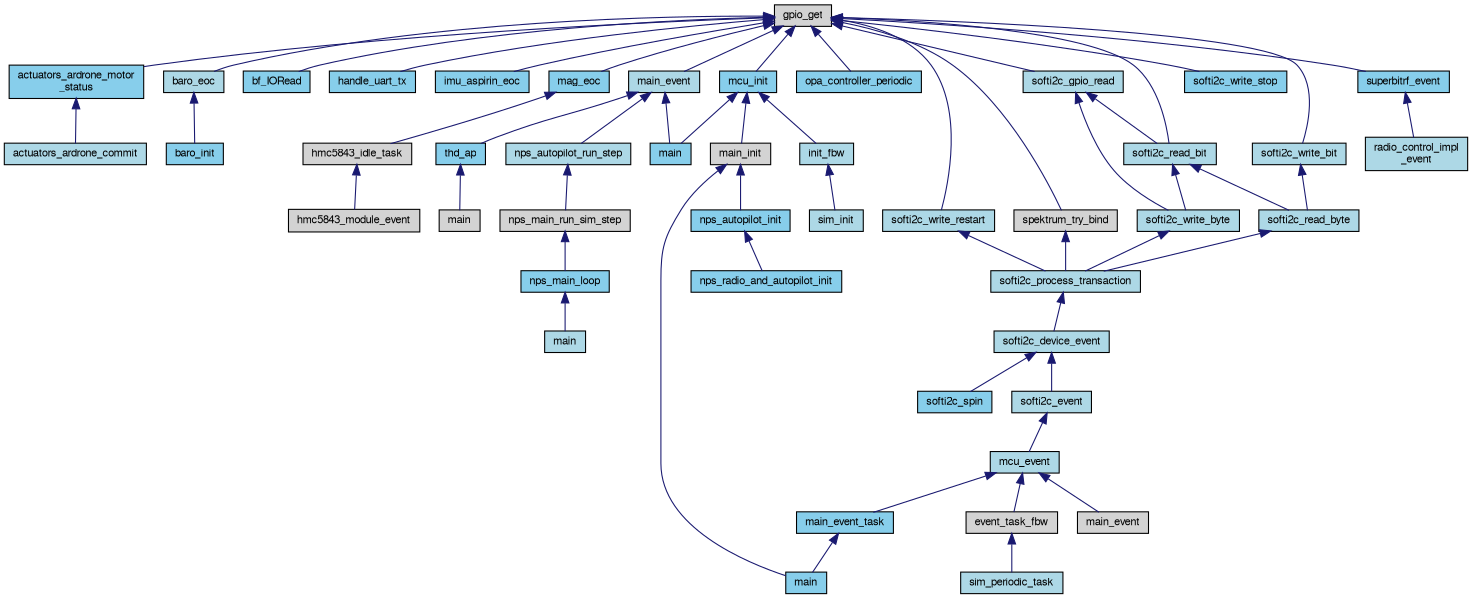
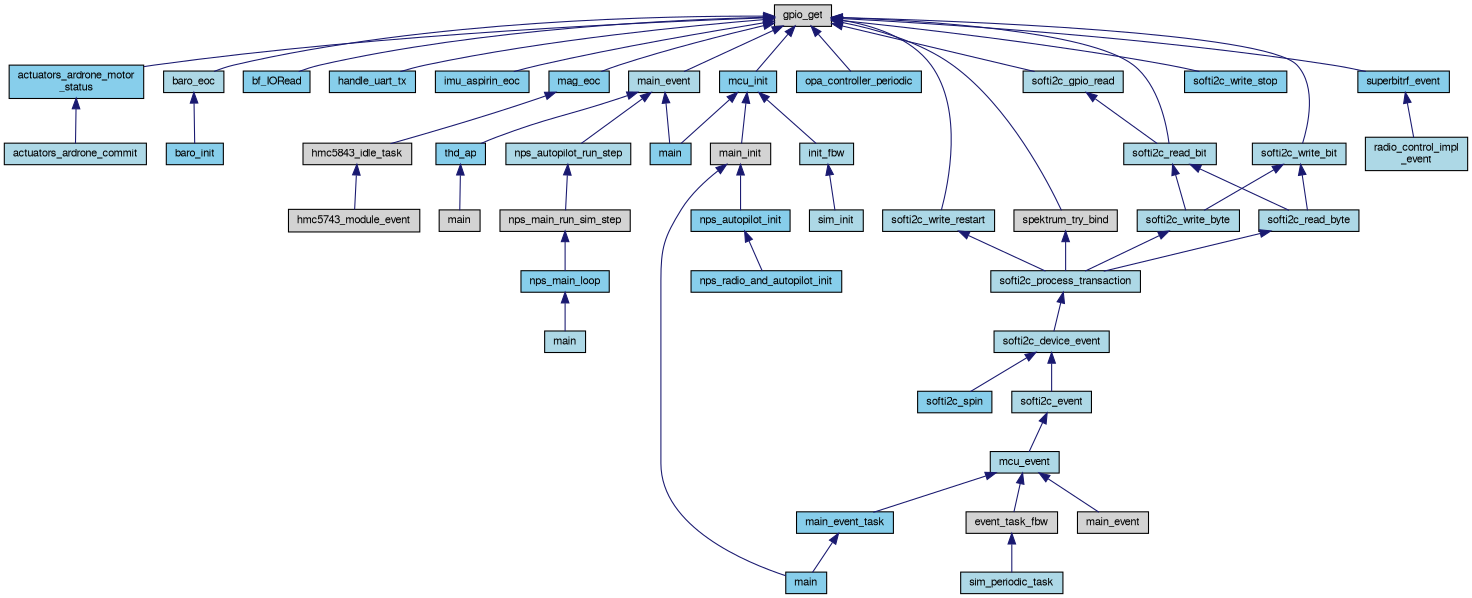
edge "softi2c_write_byte" -> "softi2c_gpio_read": now "softi2c_write_byte" -> "softi2c_write_bit"
node "hmc5843_module_event": label "hmc5843_module_event" -> "hmc5743_module_event"
